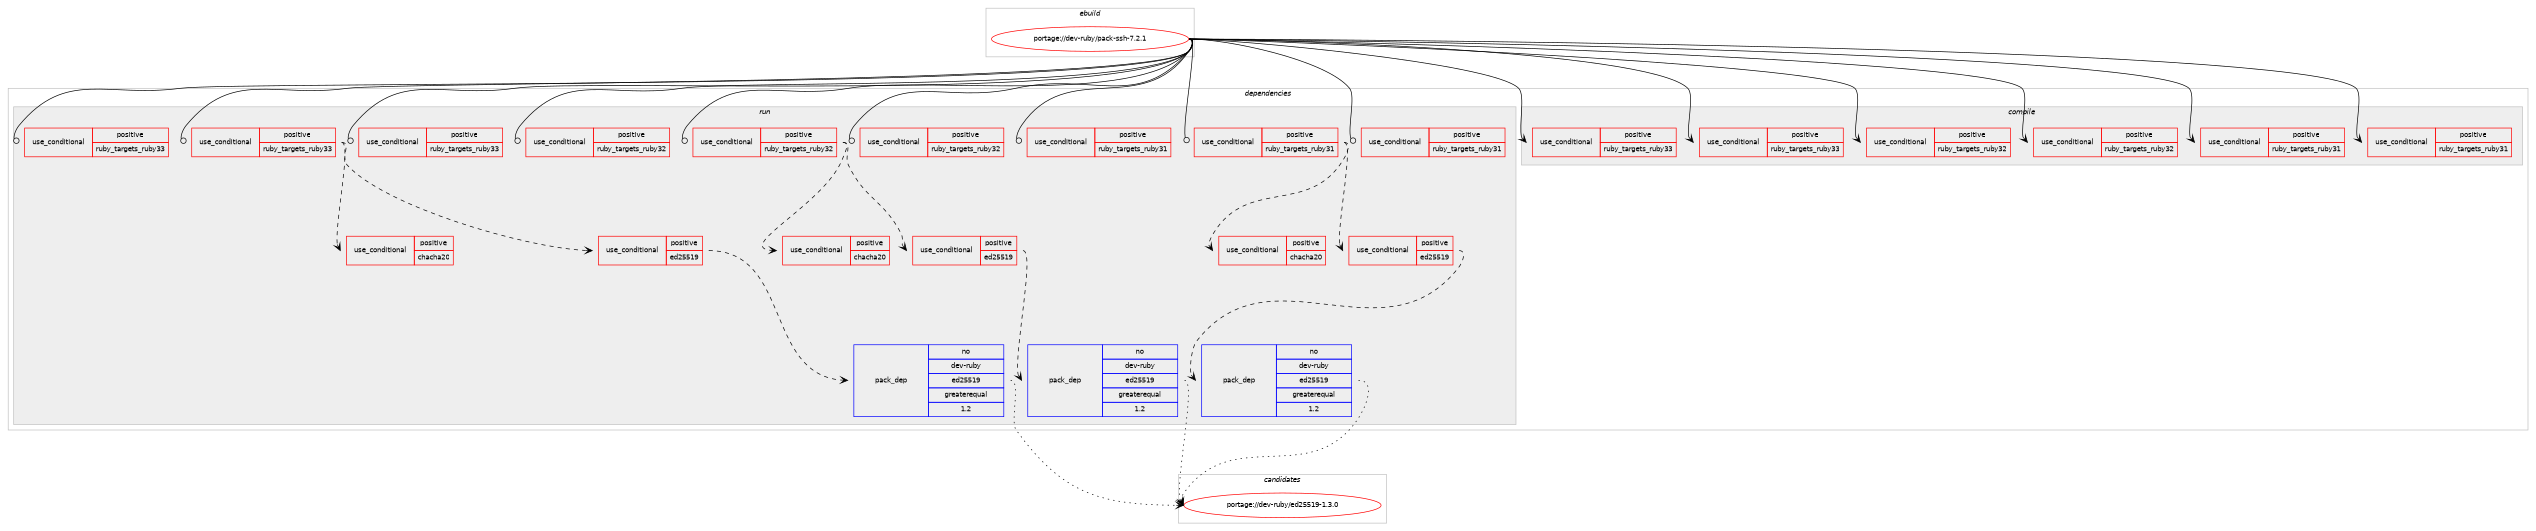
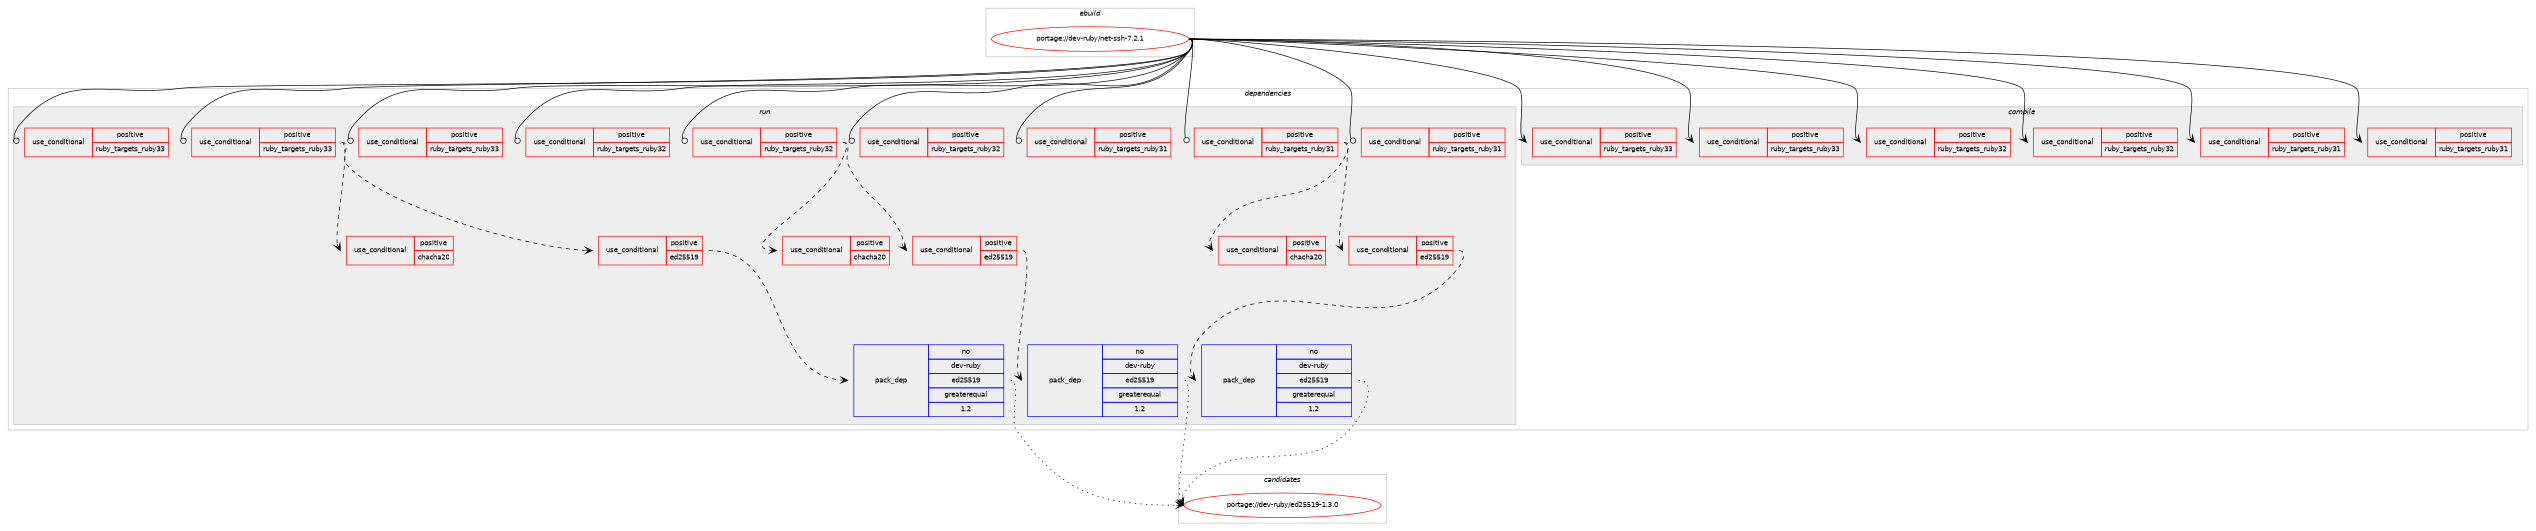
node "portage://dev-ruby/pack-ssh-7.2.1": label "portage://dev-ruby/pack-ssh-7.2.1" -> "portage://dev-ruby/net-ssh-7.2.1"
